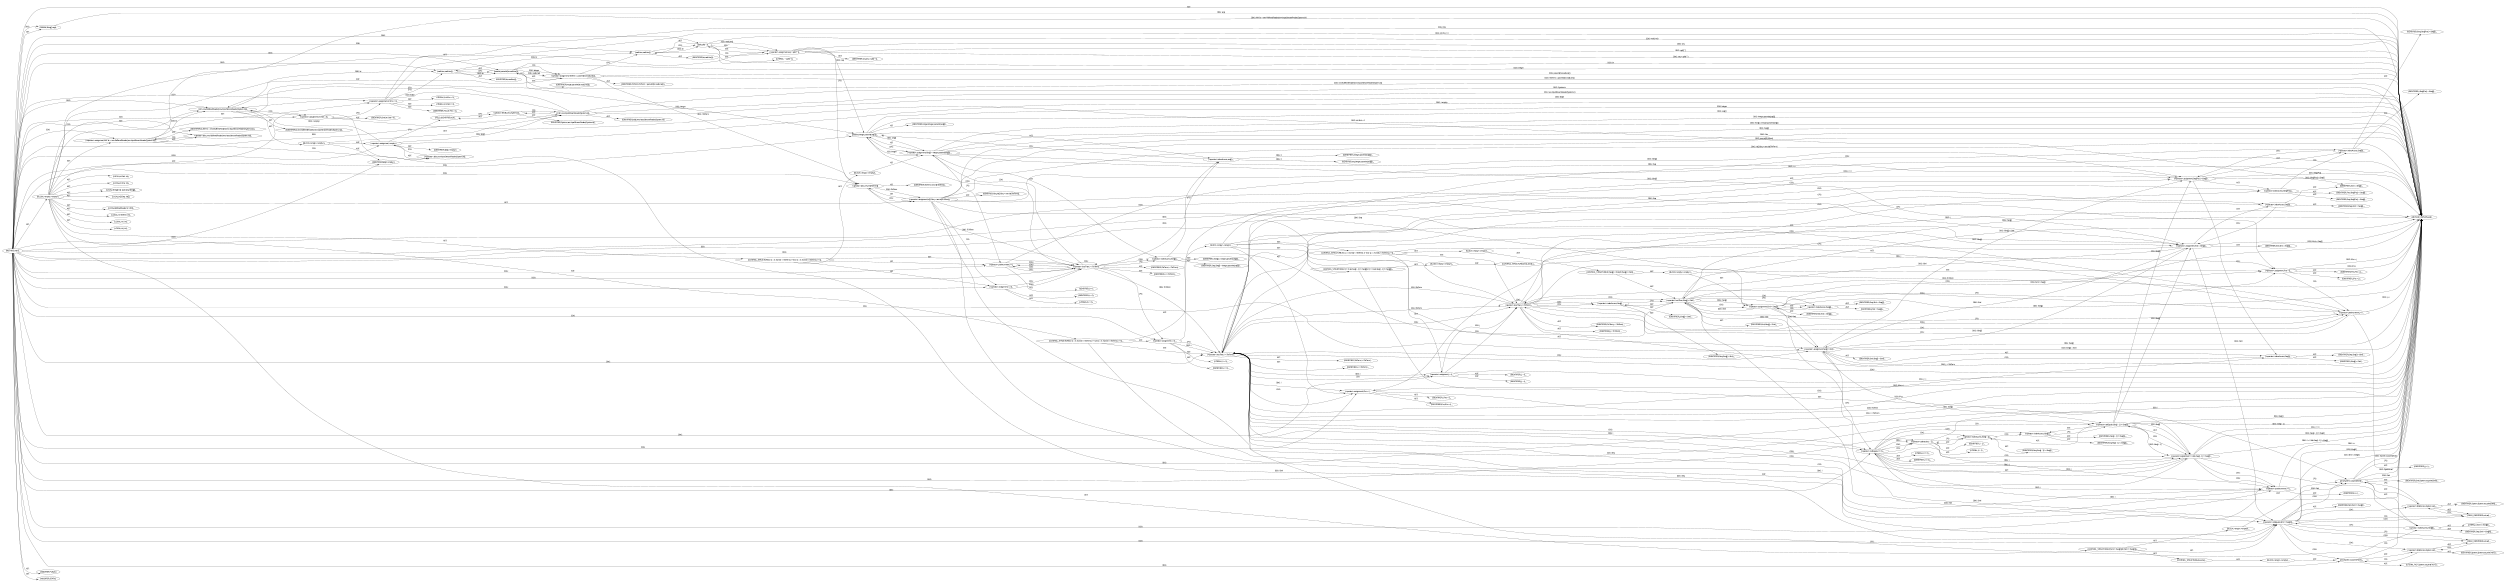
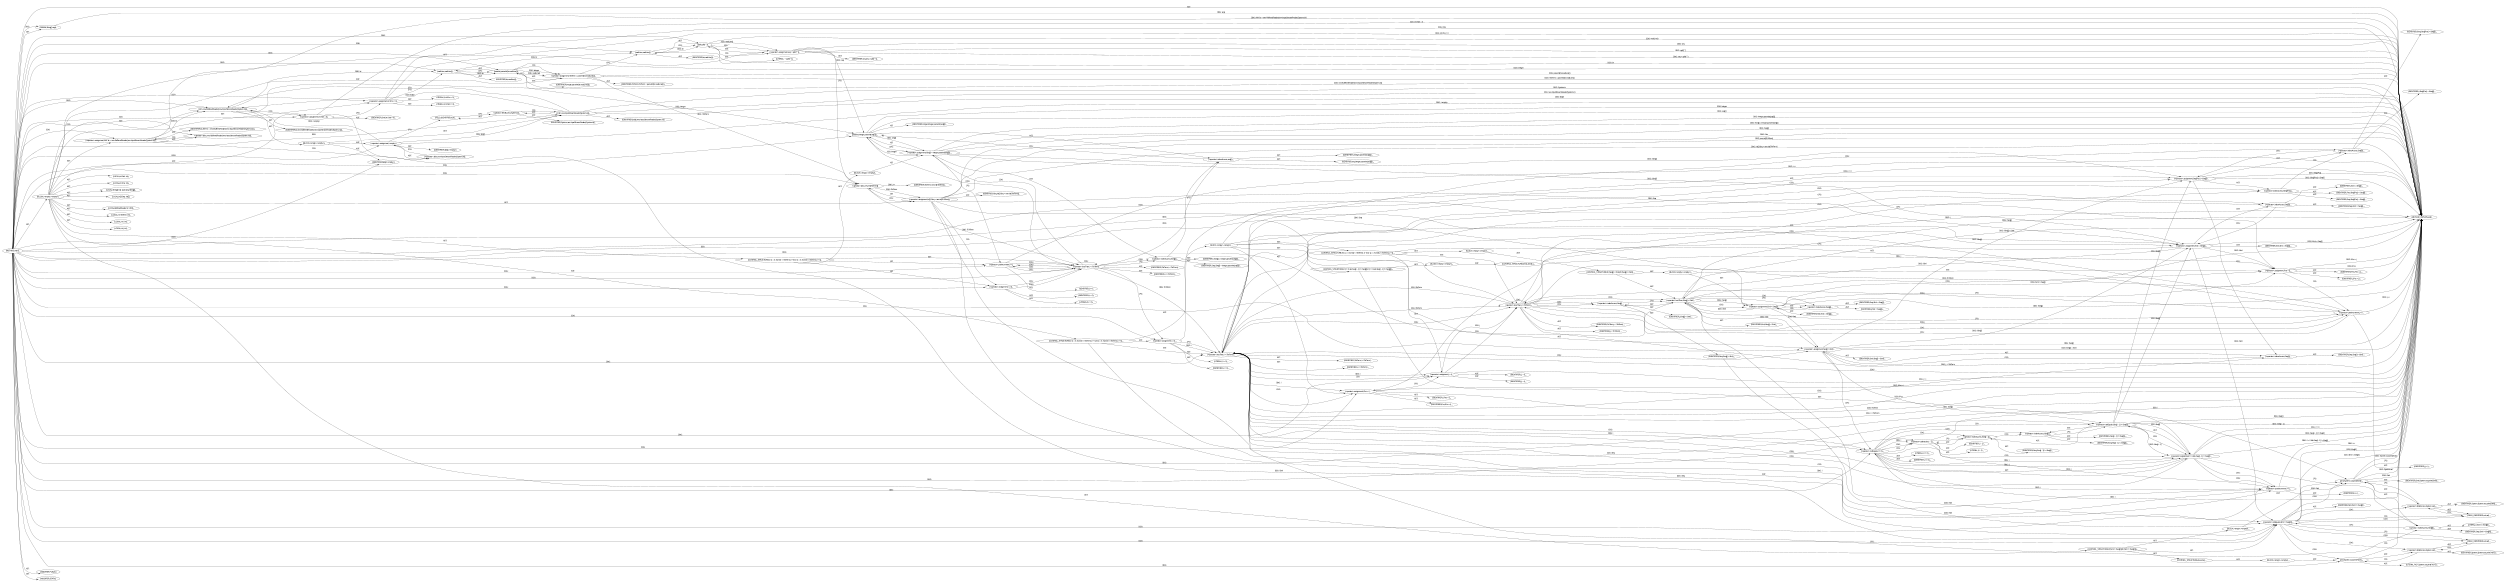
node "(IDENTIFIER,iPos,int iPos = 0)": removed
edge "(<operator>.assignment,int iSml = 0)" -> "(IDENTIFIER,i,iSml = iSeq[i])": now "(<operator>.assignment,int iSml = 0)" -> "(METHOD_RETURN,void)"
edge "(<operator>.indexAccess,seq[i])" -> "(IDENTIFIER,i,Integer.parseInt(seq[i]))": label "DDG: 0" -> "AST: "
edge "(<operator>.indexAccess,seq[i])" -> "(IDENTIFIER,seq,Integer.parseInt(seq[i]))": label "DDG: 0" -> "AST: "
edge "(<operator>.assignment,int[] iSeq = new int[iTotTerm])" -> "(<operator>.assignment,iSeq[iPos] = iSeq[i])": removed, label "DDG: iSeq"
edge "(<operator>.alloc,new int[iTotTerm])" -> "(IDENTIFIER,iTotTerm,new int[iTotTerm])": label "AST: " -> "DDG: j++"
edge "(<operator>.assignment,iSml = iSeq[i])" -> "(<operator>.assignment,iSeq[i] = iSml)": now "(<operator>.assignment,iSml = iSeq[i])" -> "(<operator>.assignment,iPos = j)"
node "(IDENTIFIER,i,iSeq[i] = iSml)": removed
edge "(<operator>.assignment,iPos = i)" -> "(<operator>.assignment,j = i)": added, label "CFG:"
edge "(<operator>.assignment,iSml = iSeq[j])" -> "(<operator>.notEquals,iSml != iSeq[0])": now "(IDENTIFIER,iSeq,iSeq[j] < iSml)" -> "(<operator>.notEquals,iSml != iSeq[0])"
